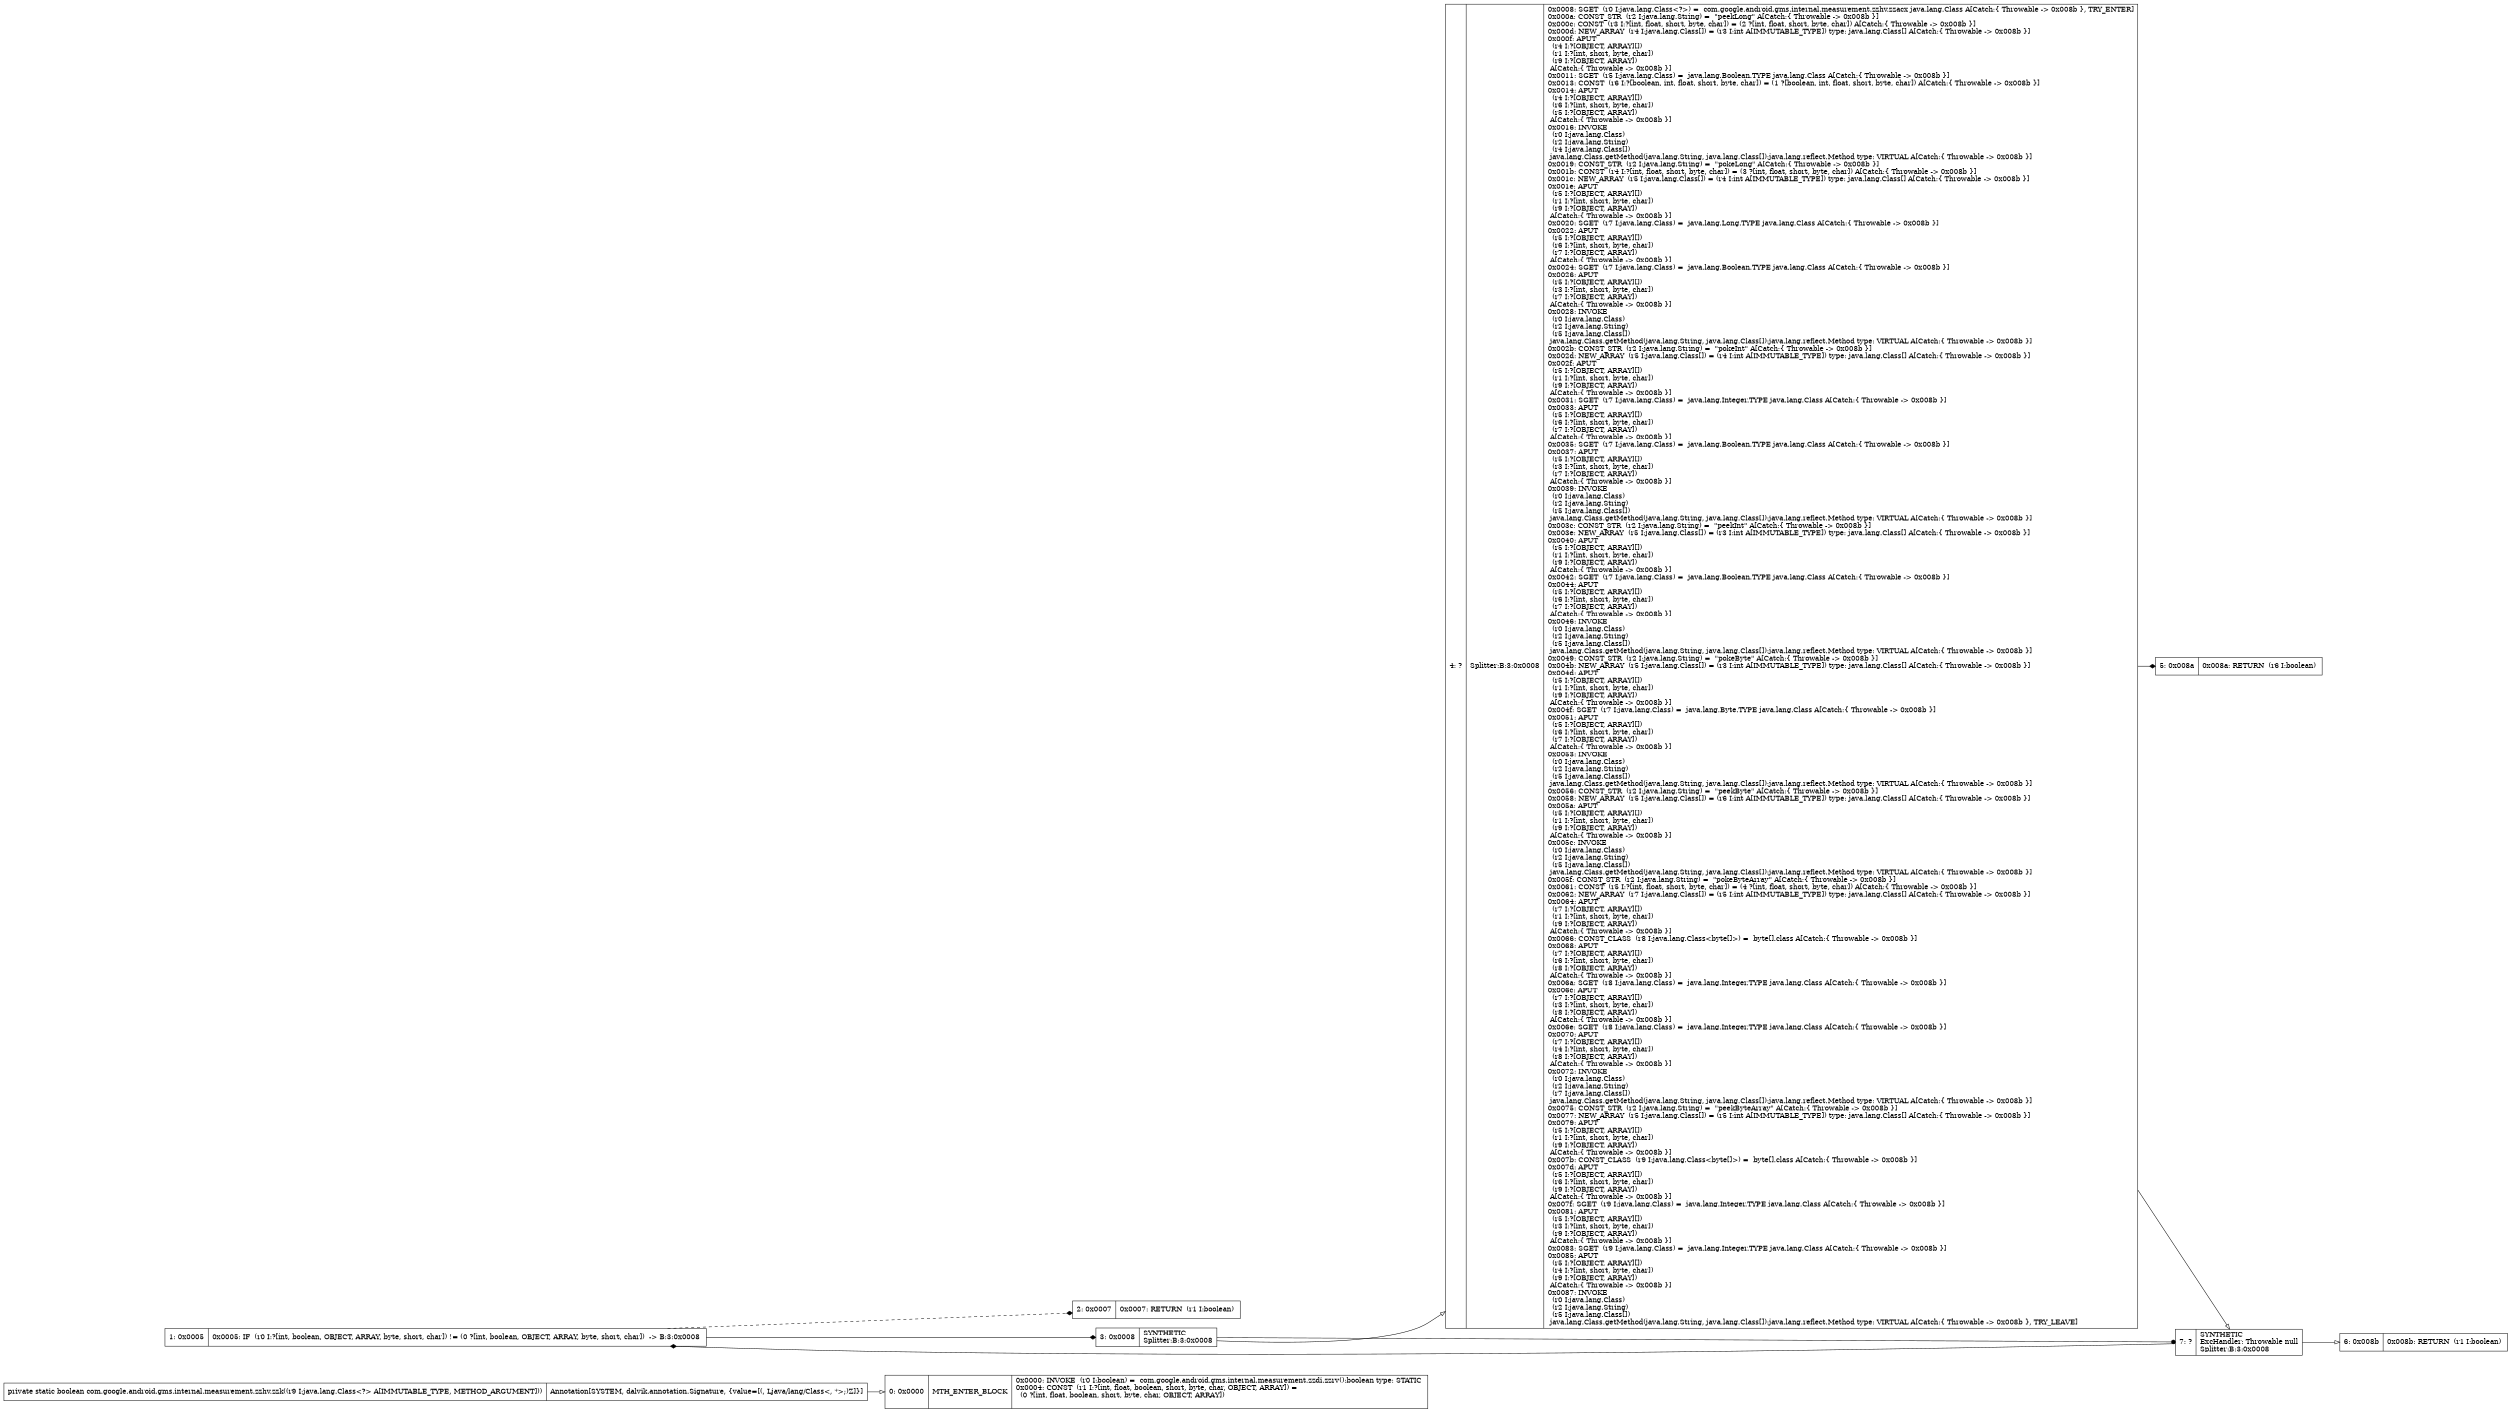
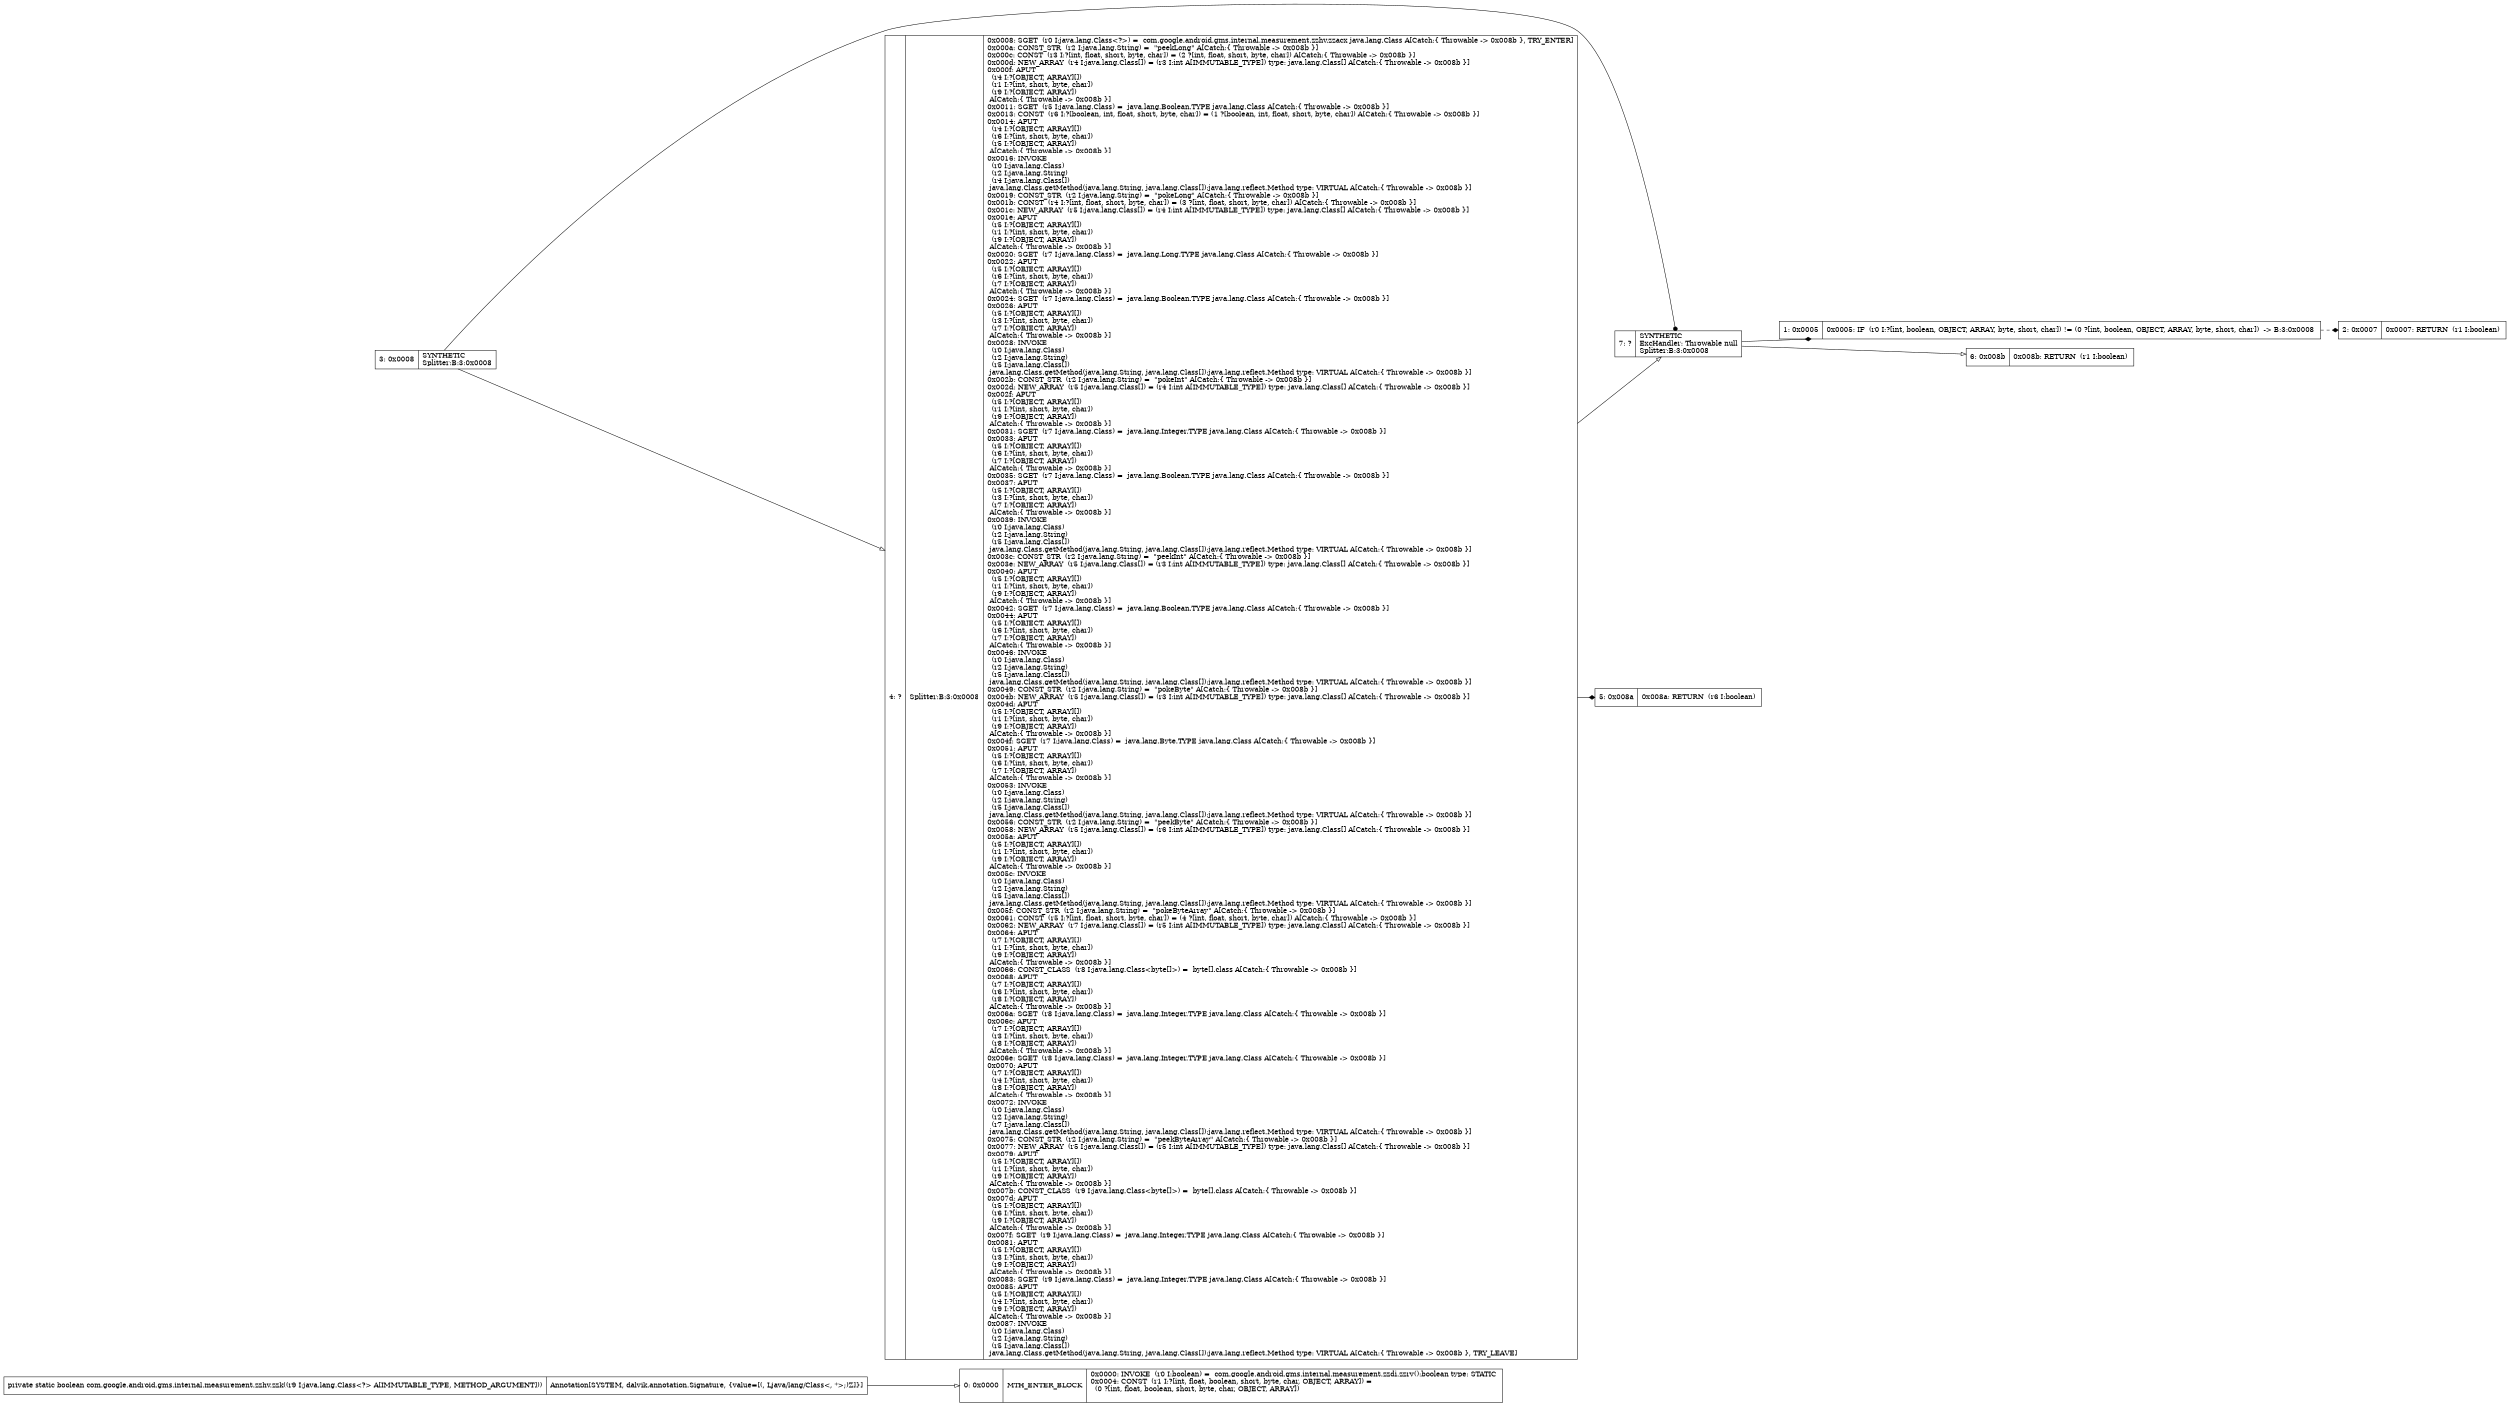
edge "1: 0x0005" -> "3: 0x0008": removed
